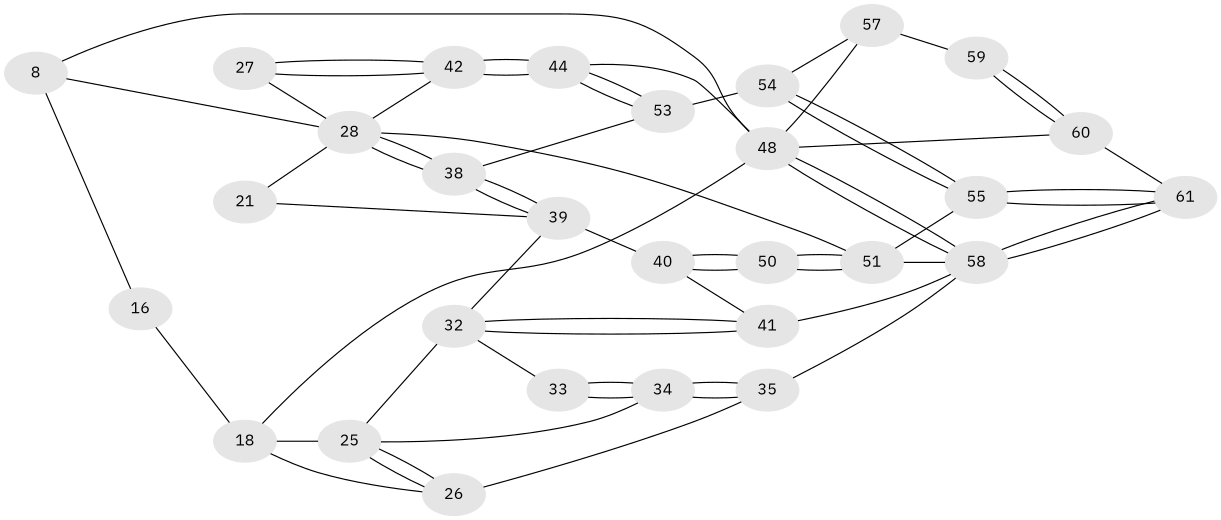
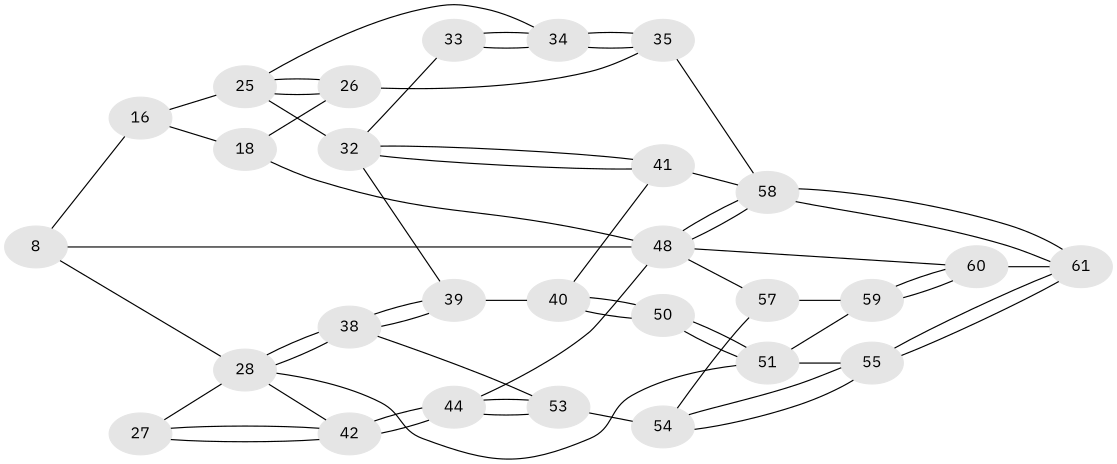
node "21": removed
edge "51" -- "58": now "51" -- "59"
edge "18" -- "25": now "16" -- "25"
